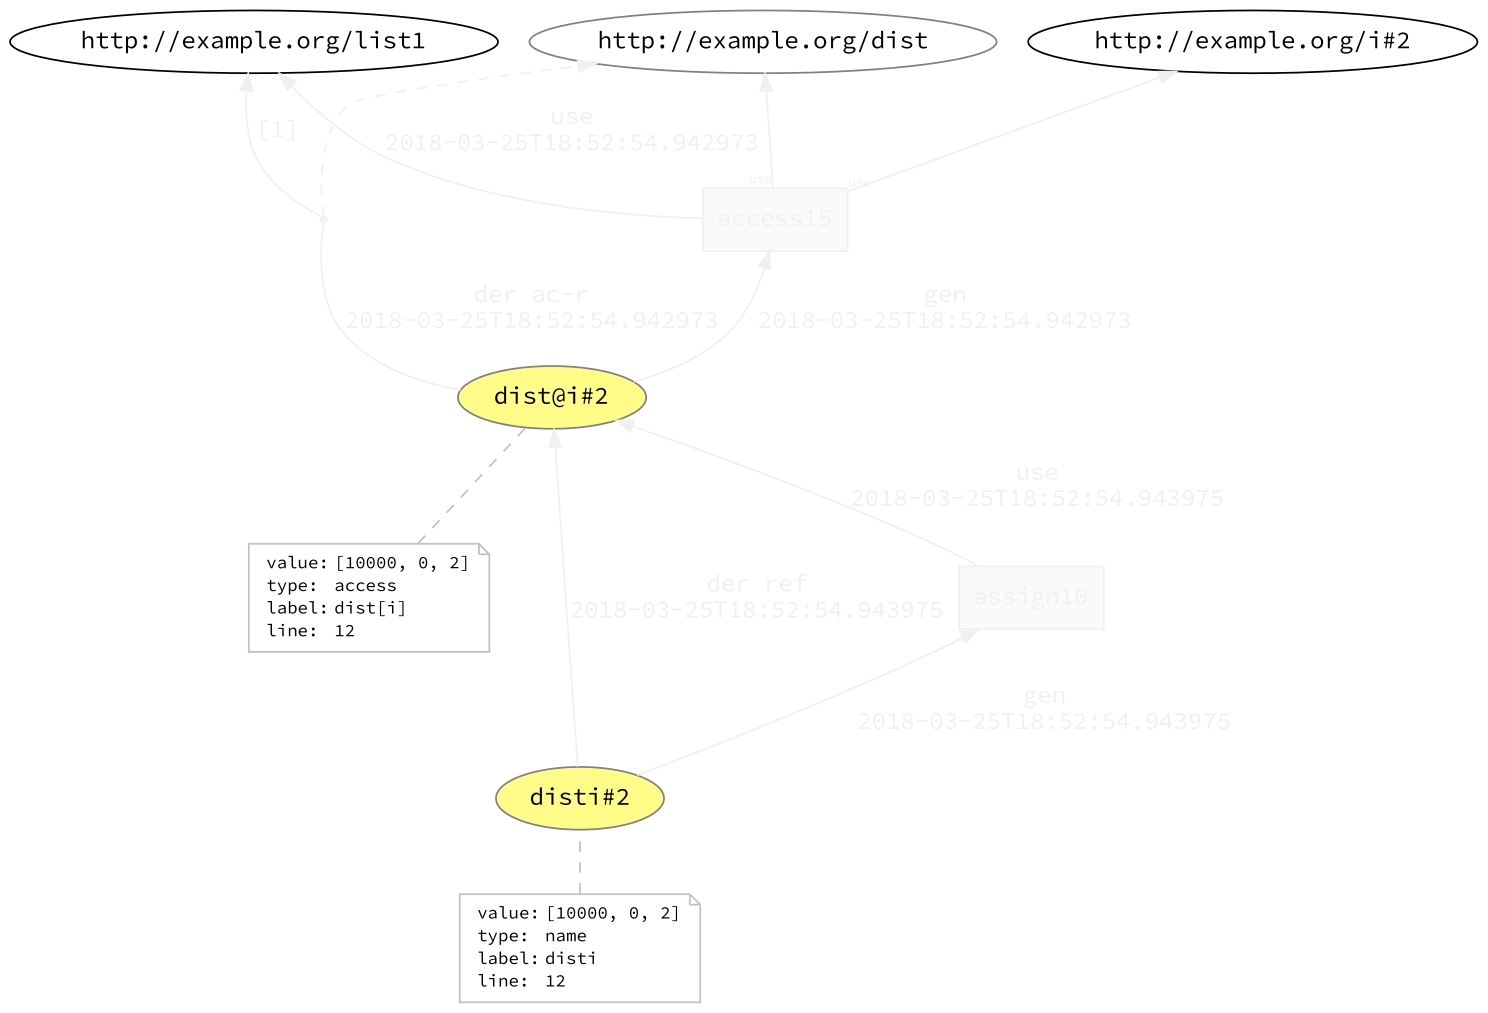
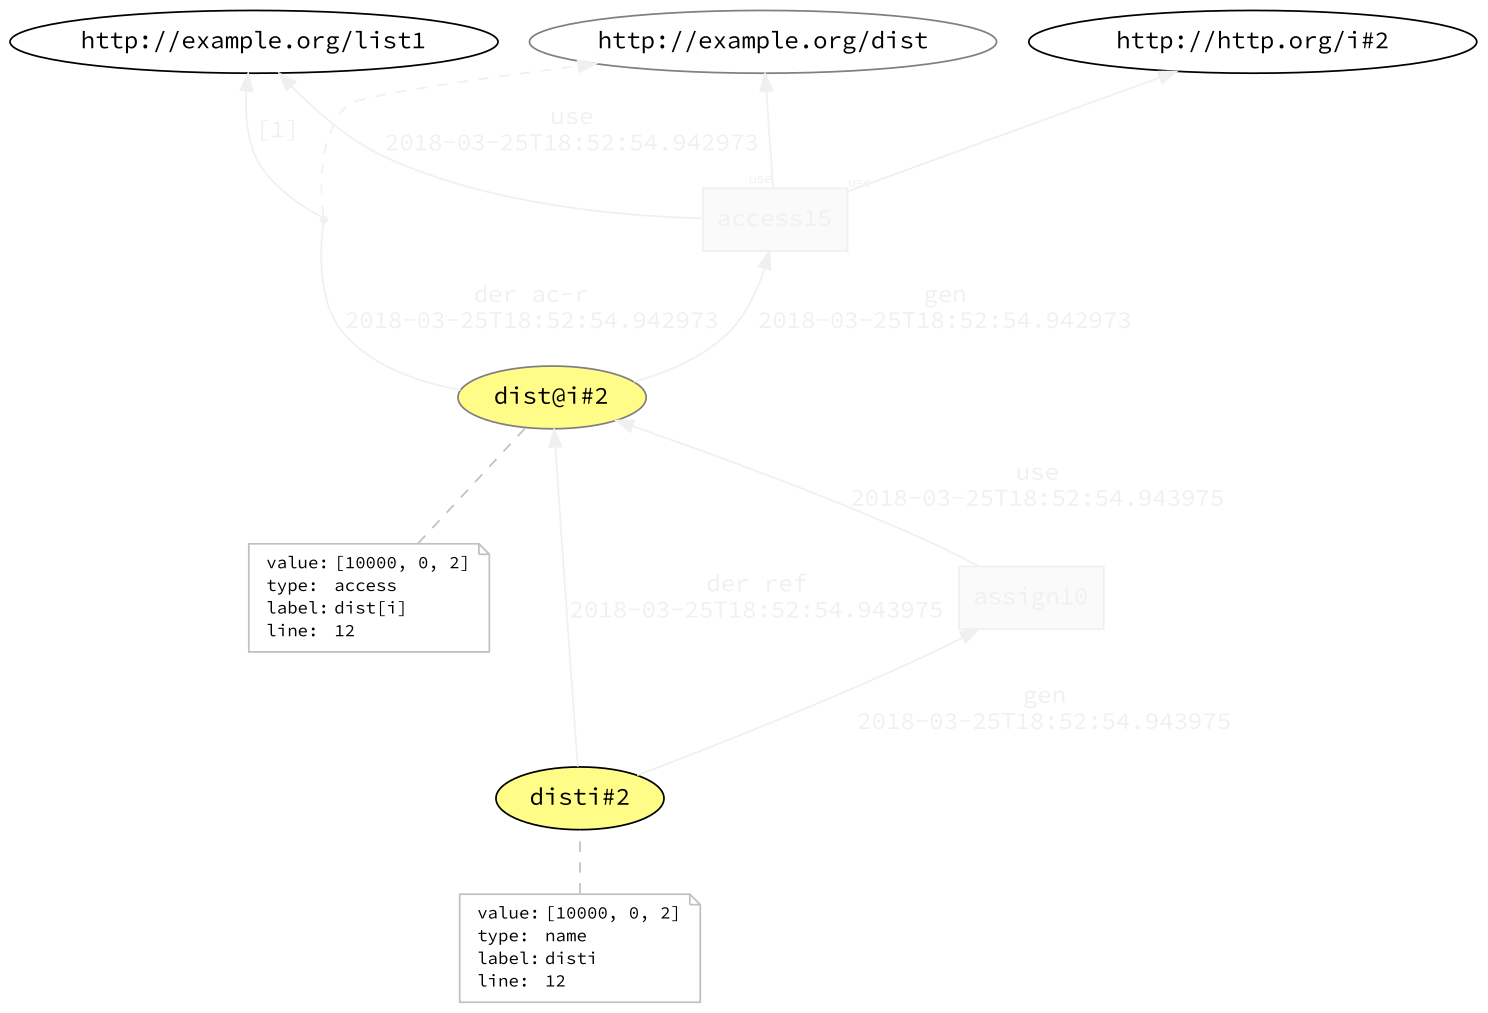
node "http://example.org/i#2": label "http://example.org/i#2" -> "http://http.org/i#2"
node "disti#2": color #808080 -> black
